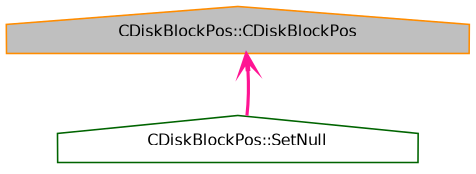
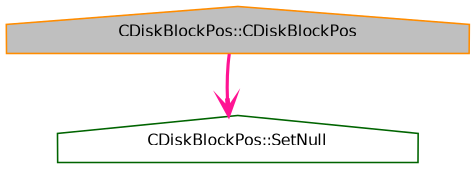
edge "CDiskBlockPos::SetNull" -> "CDiskBlockPos::CDiskBlockPos": reversed
